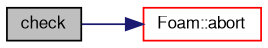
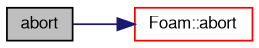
node "check": label "check" -> "abort"
